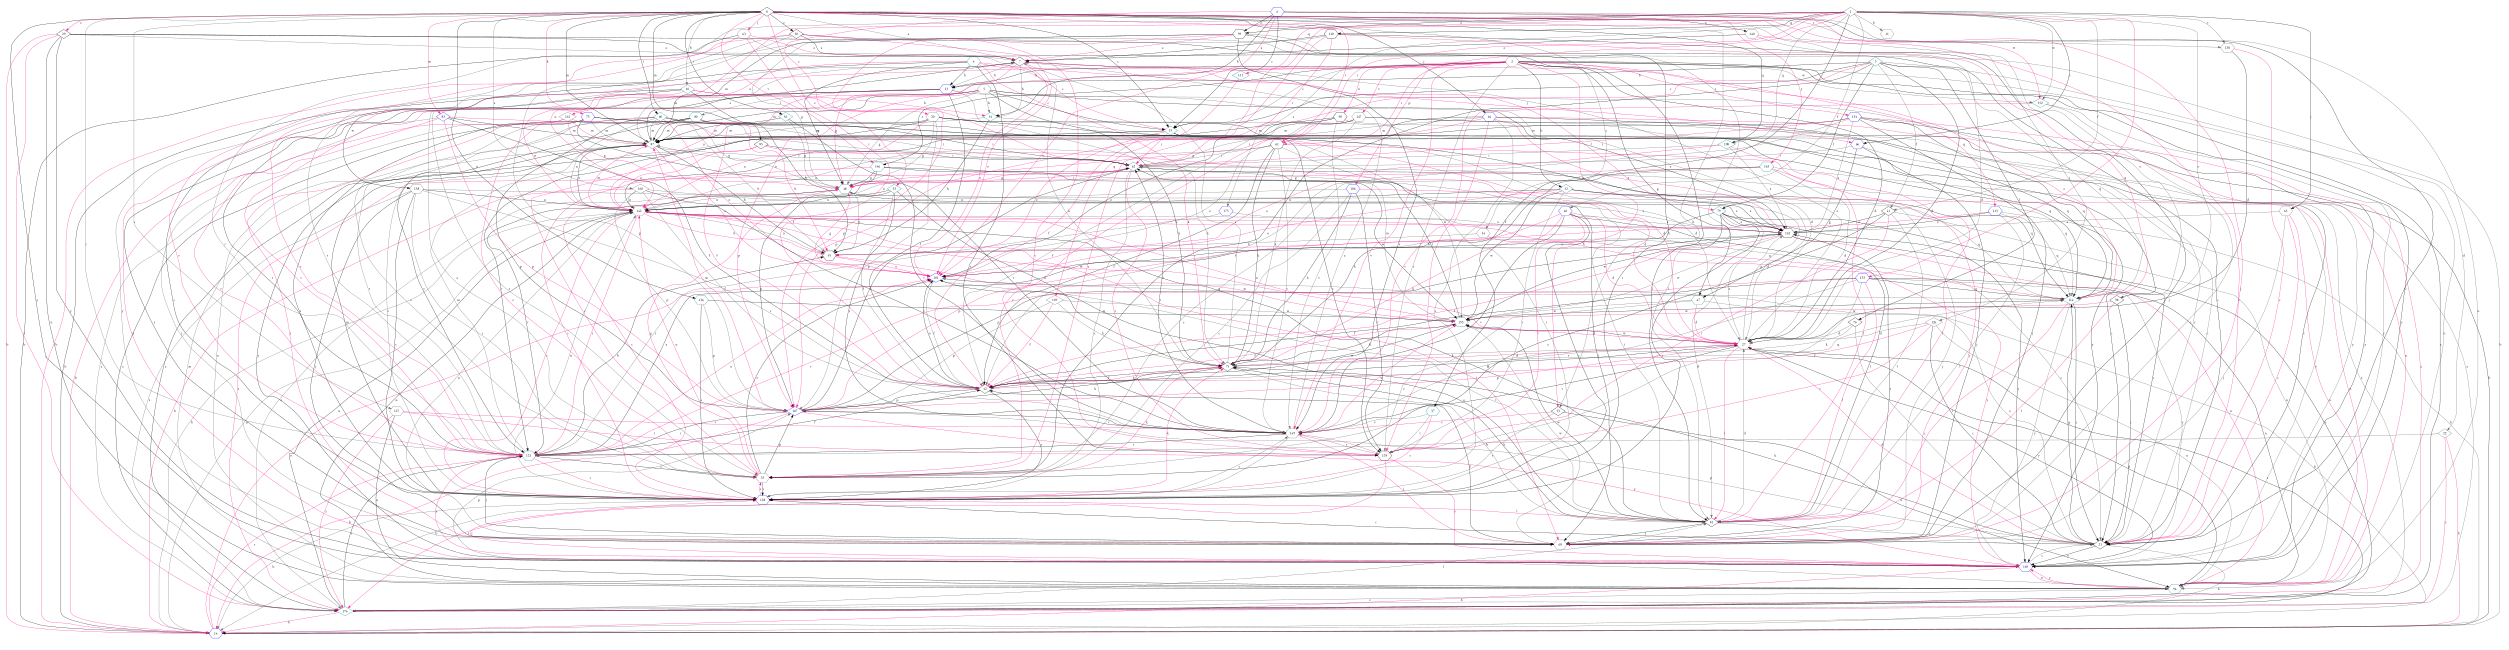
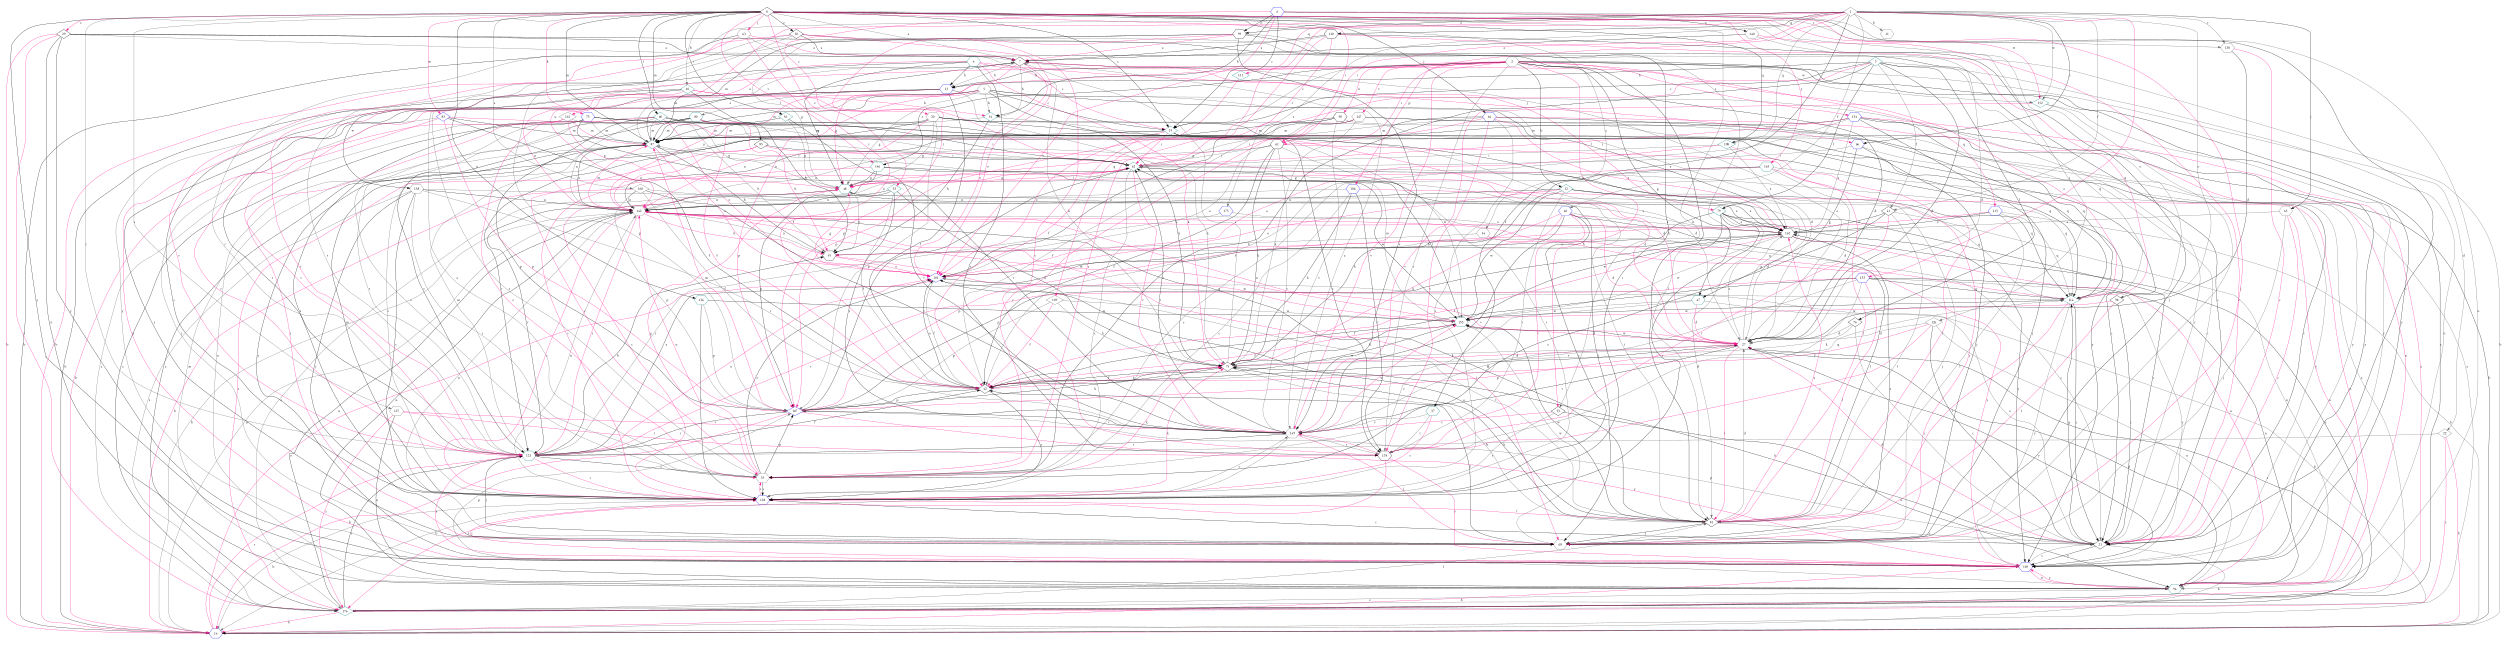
edge "62" -> "135": now "62" -> "149"
edge "81" -> "162": added, label "x"
